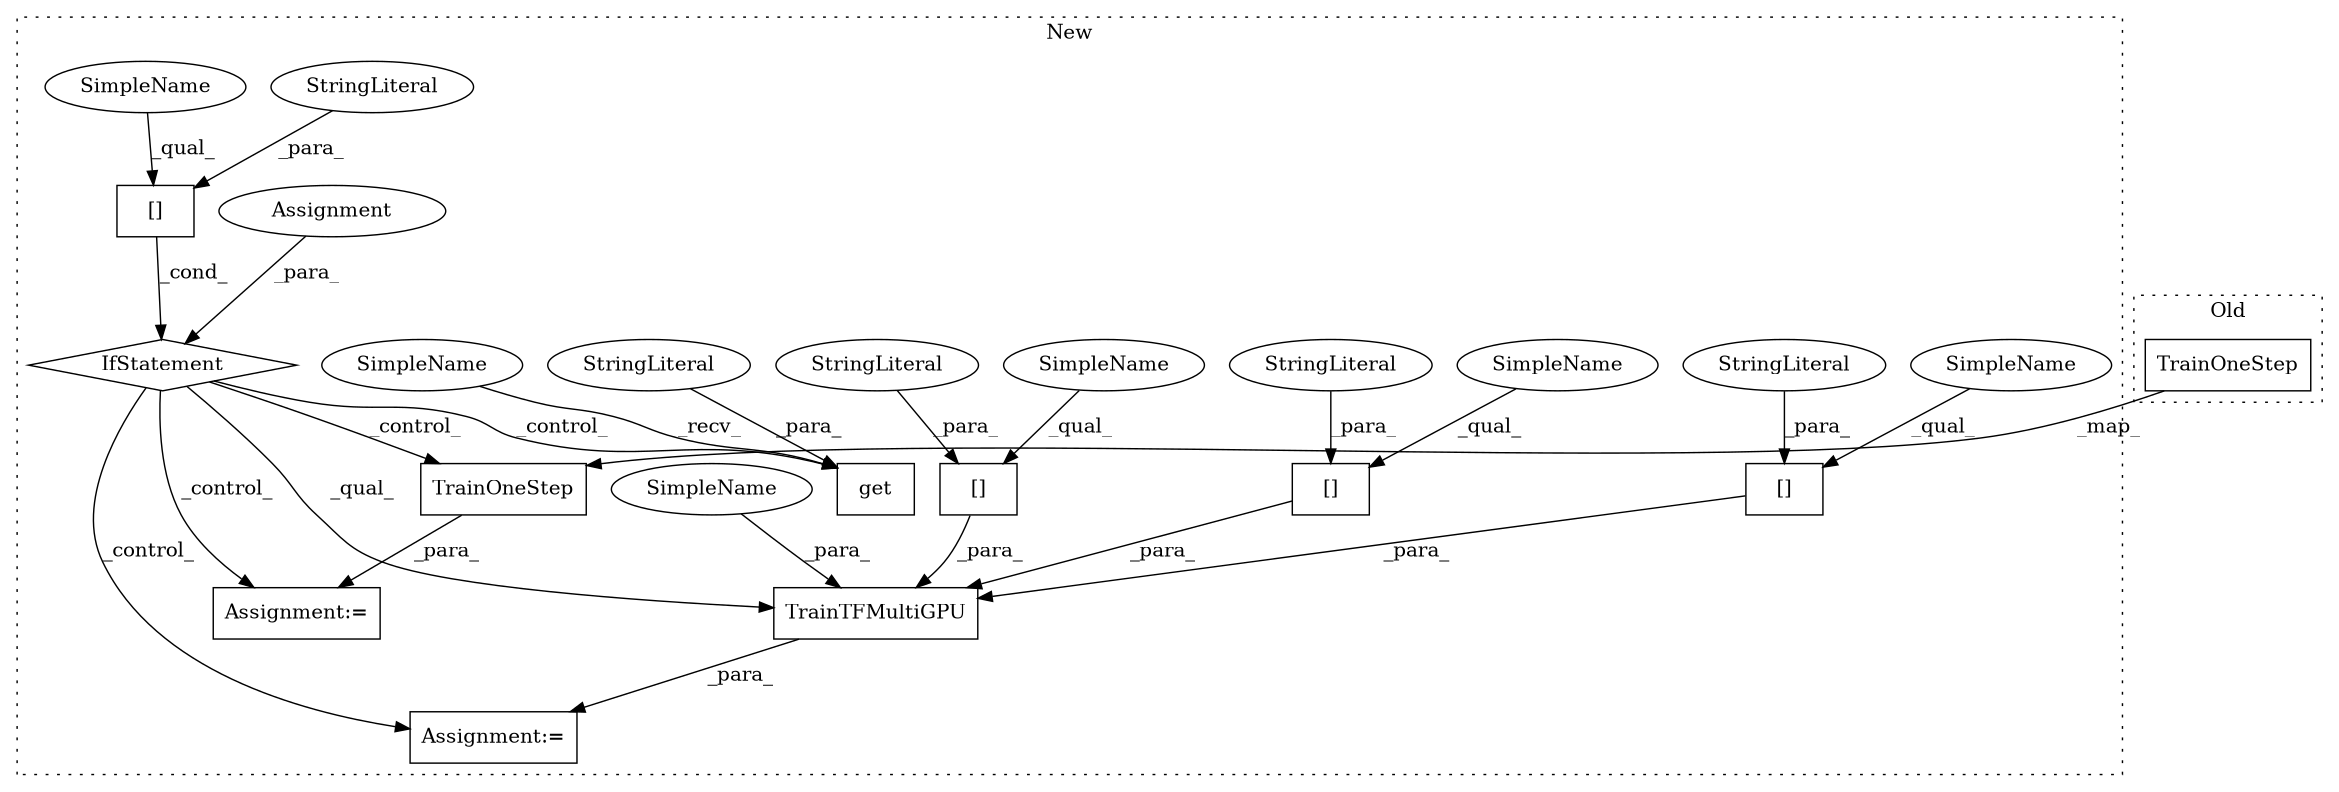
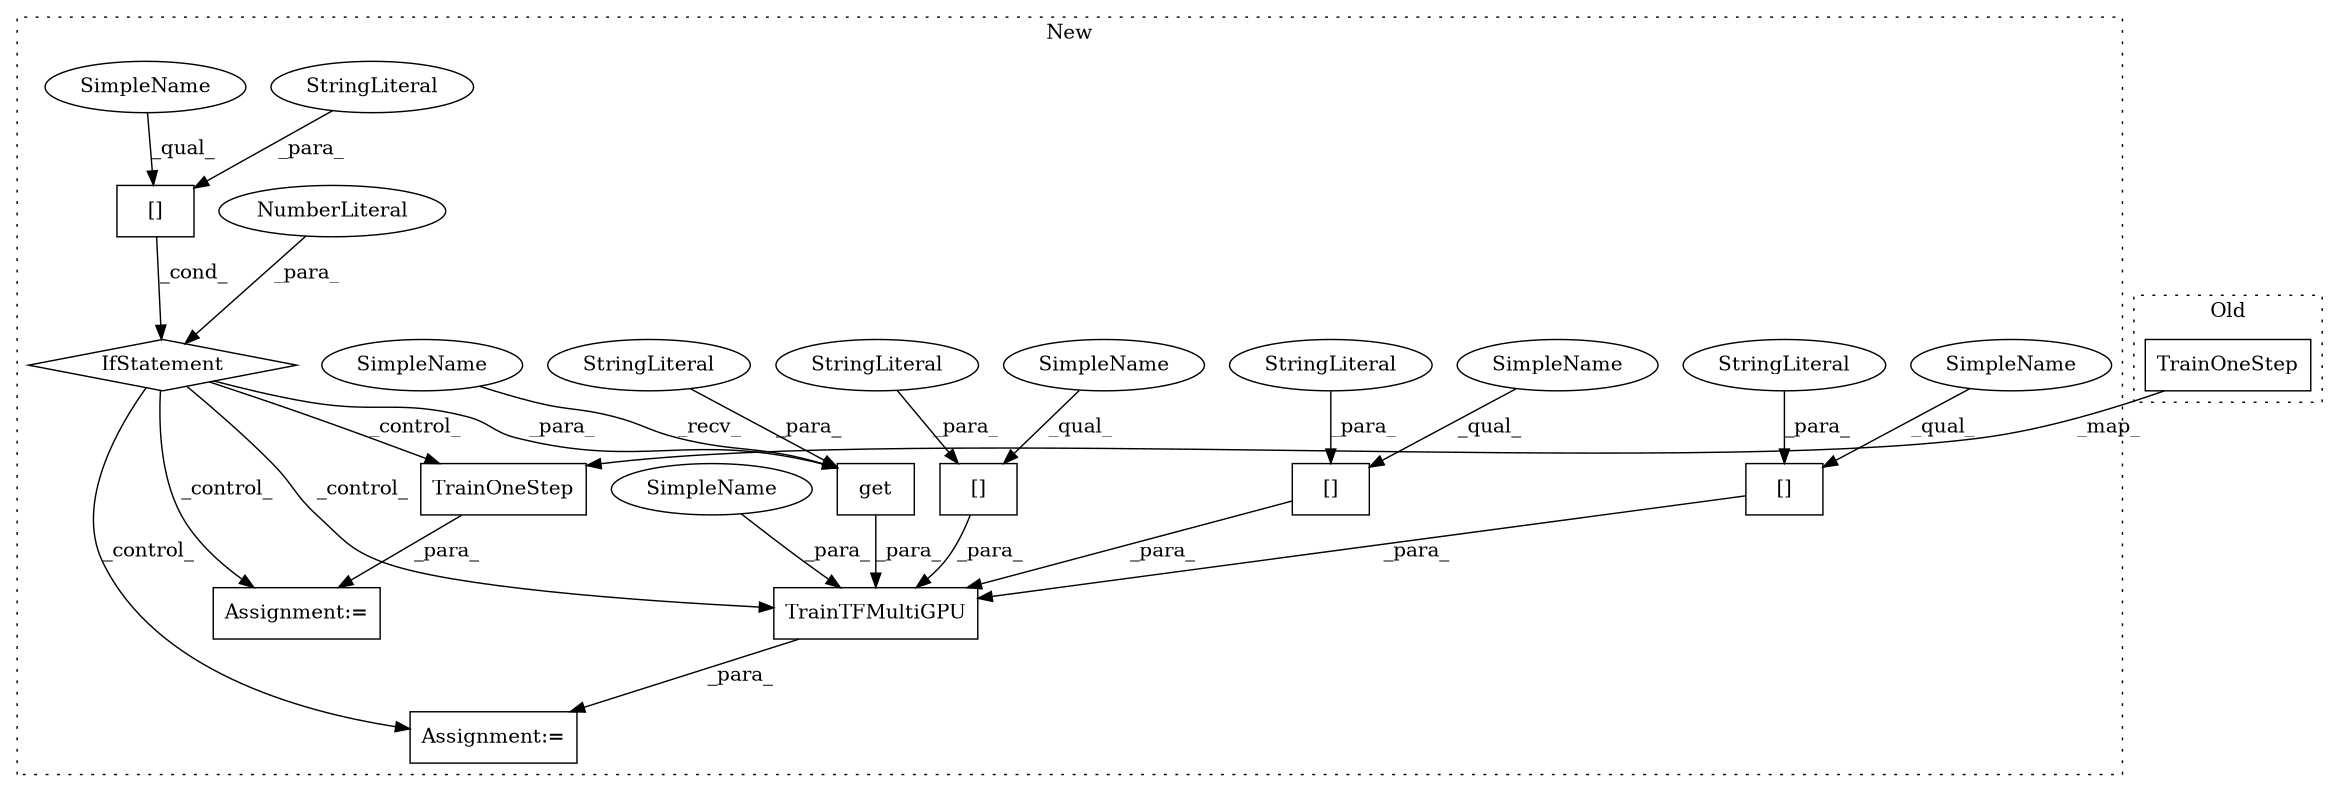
node "Assignment": label "Assignment" -> "NumberLiteral"
edge "IfStatement" -> "get": label "_control_" -> "_para_"
edge "IfStatement" -> "TrainTFMultiGPU": label "_qual_" -> "_control_"
edge "get" -> "TrainTFMultiGPU": added, label "_para_"
